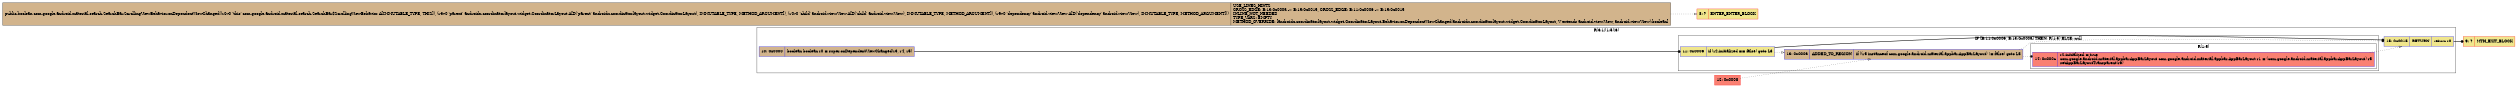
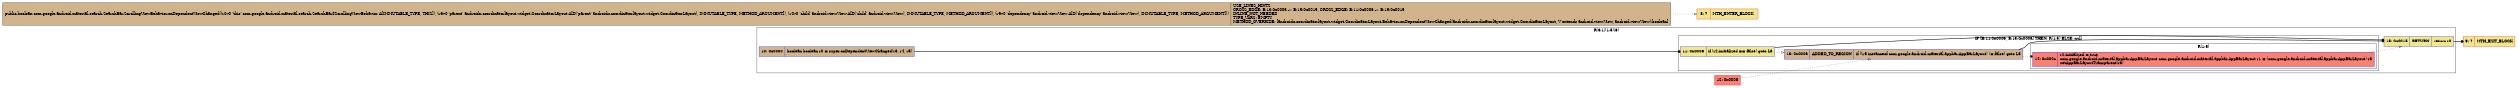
node "8: ?": text "ENTER_ENTER_BLOCK" -> "MTH_ENTER_BLOCK"
edge "13: 0x000a" -> "15: 0x0015": style dotted -> bold
